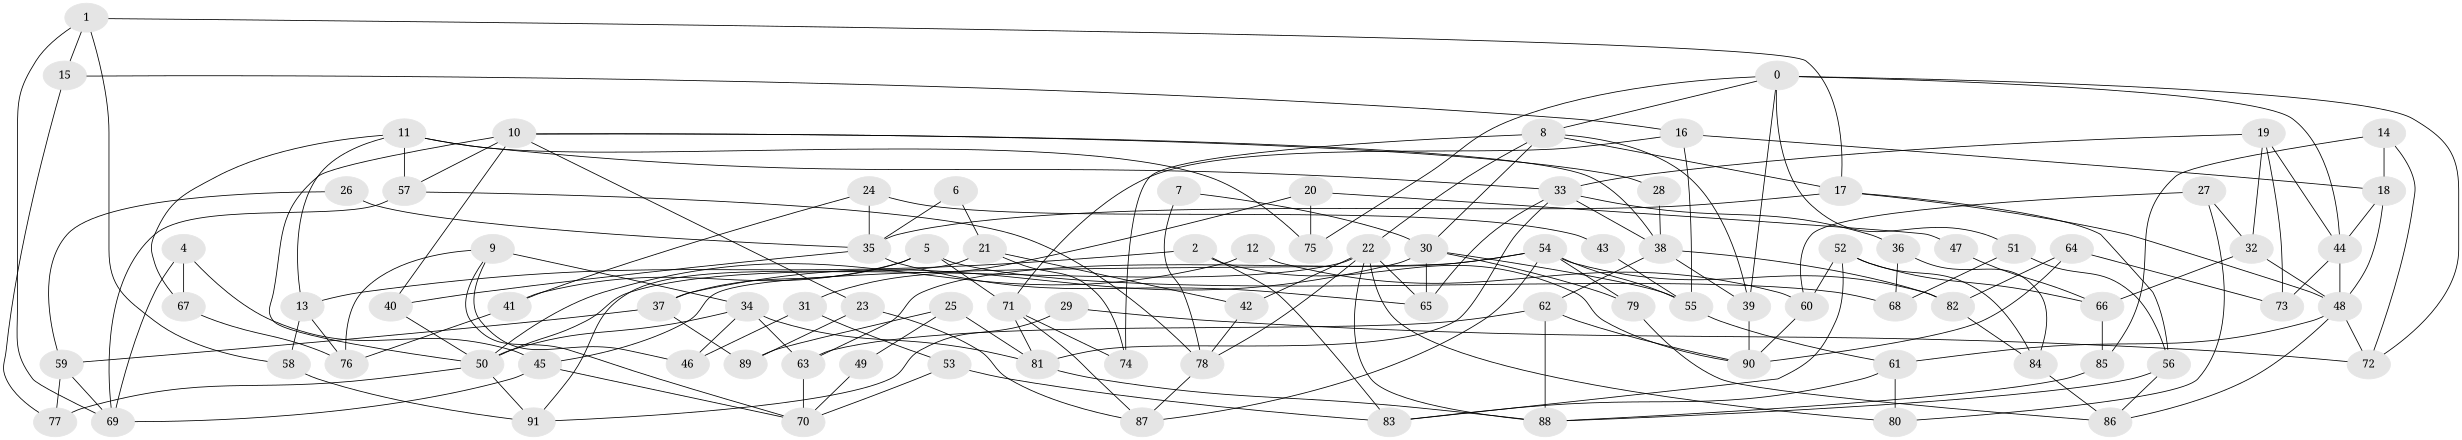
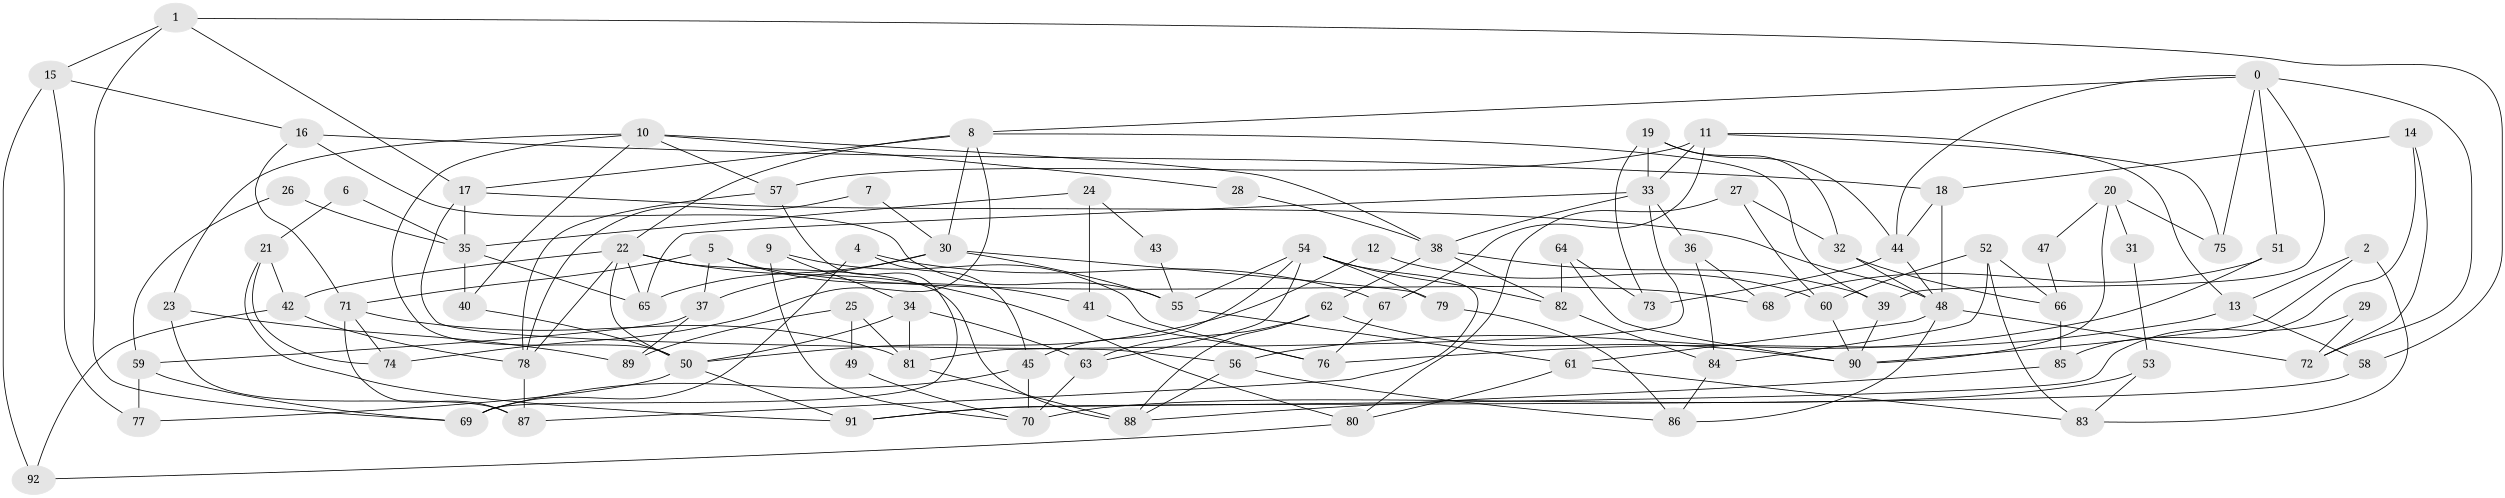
edge "20" -- "90": added
node "46": removed
node "92": added
